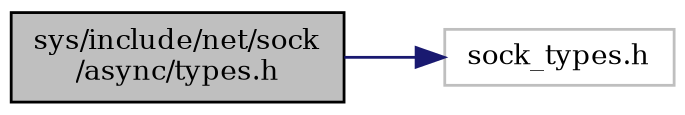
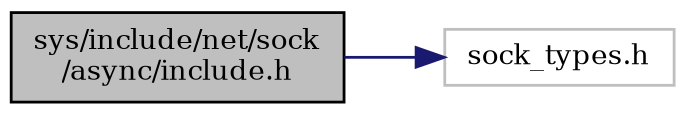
node "sys/include/net/sock /async/types.h": label "sys/include/net/sock /async/types.h" -> "sys/include/net/sock /async/include.h"
